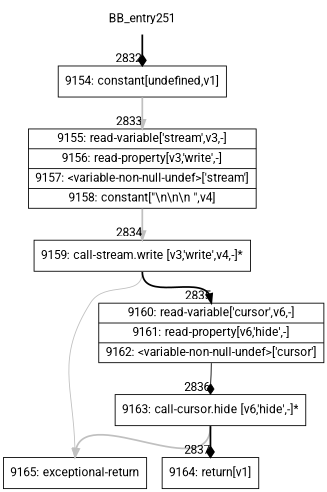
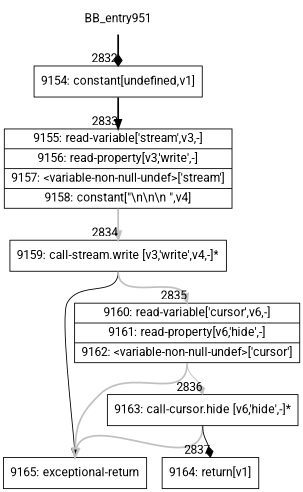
node "BB_entry251": label "BB_entry251" -> "BB_entry951"
edge "9154: constant[undefined,v1]" -> "9155: read-variable['stream',v3,-]": color gray -> black
edge "9159: call-stream.write [v3,'write',v4,-]*" -> "9160: read-variable['cursor',v6,-]": color black -> gray
edge "9159: call-stream.write [v3,'write',v4,-]*" -> "9165: exceptional-return": color gray -> black
edge "9160: read-variable['cursor',v6,-]" -> "9163: call-cursor.hide [v6,'hide',-]*": color black -> gray
edge "9160: read-variable['cursor',v6,-]" -> "9165: exceptional-return": added
edge "9163: call-cursor.hide [v6,'hide',-]*" -> "9164: return[v1]": style bold -> solid
